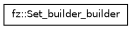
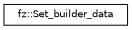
node "fz::Set_builder_builder": label "fz::Set_builder_builder" -> "fz::Set_builder_data"
